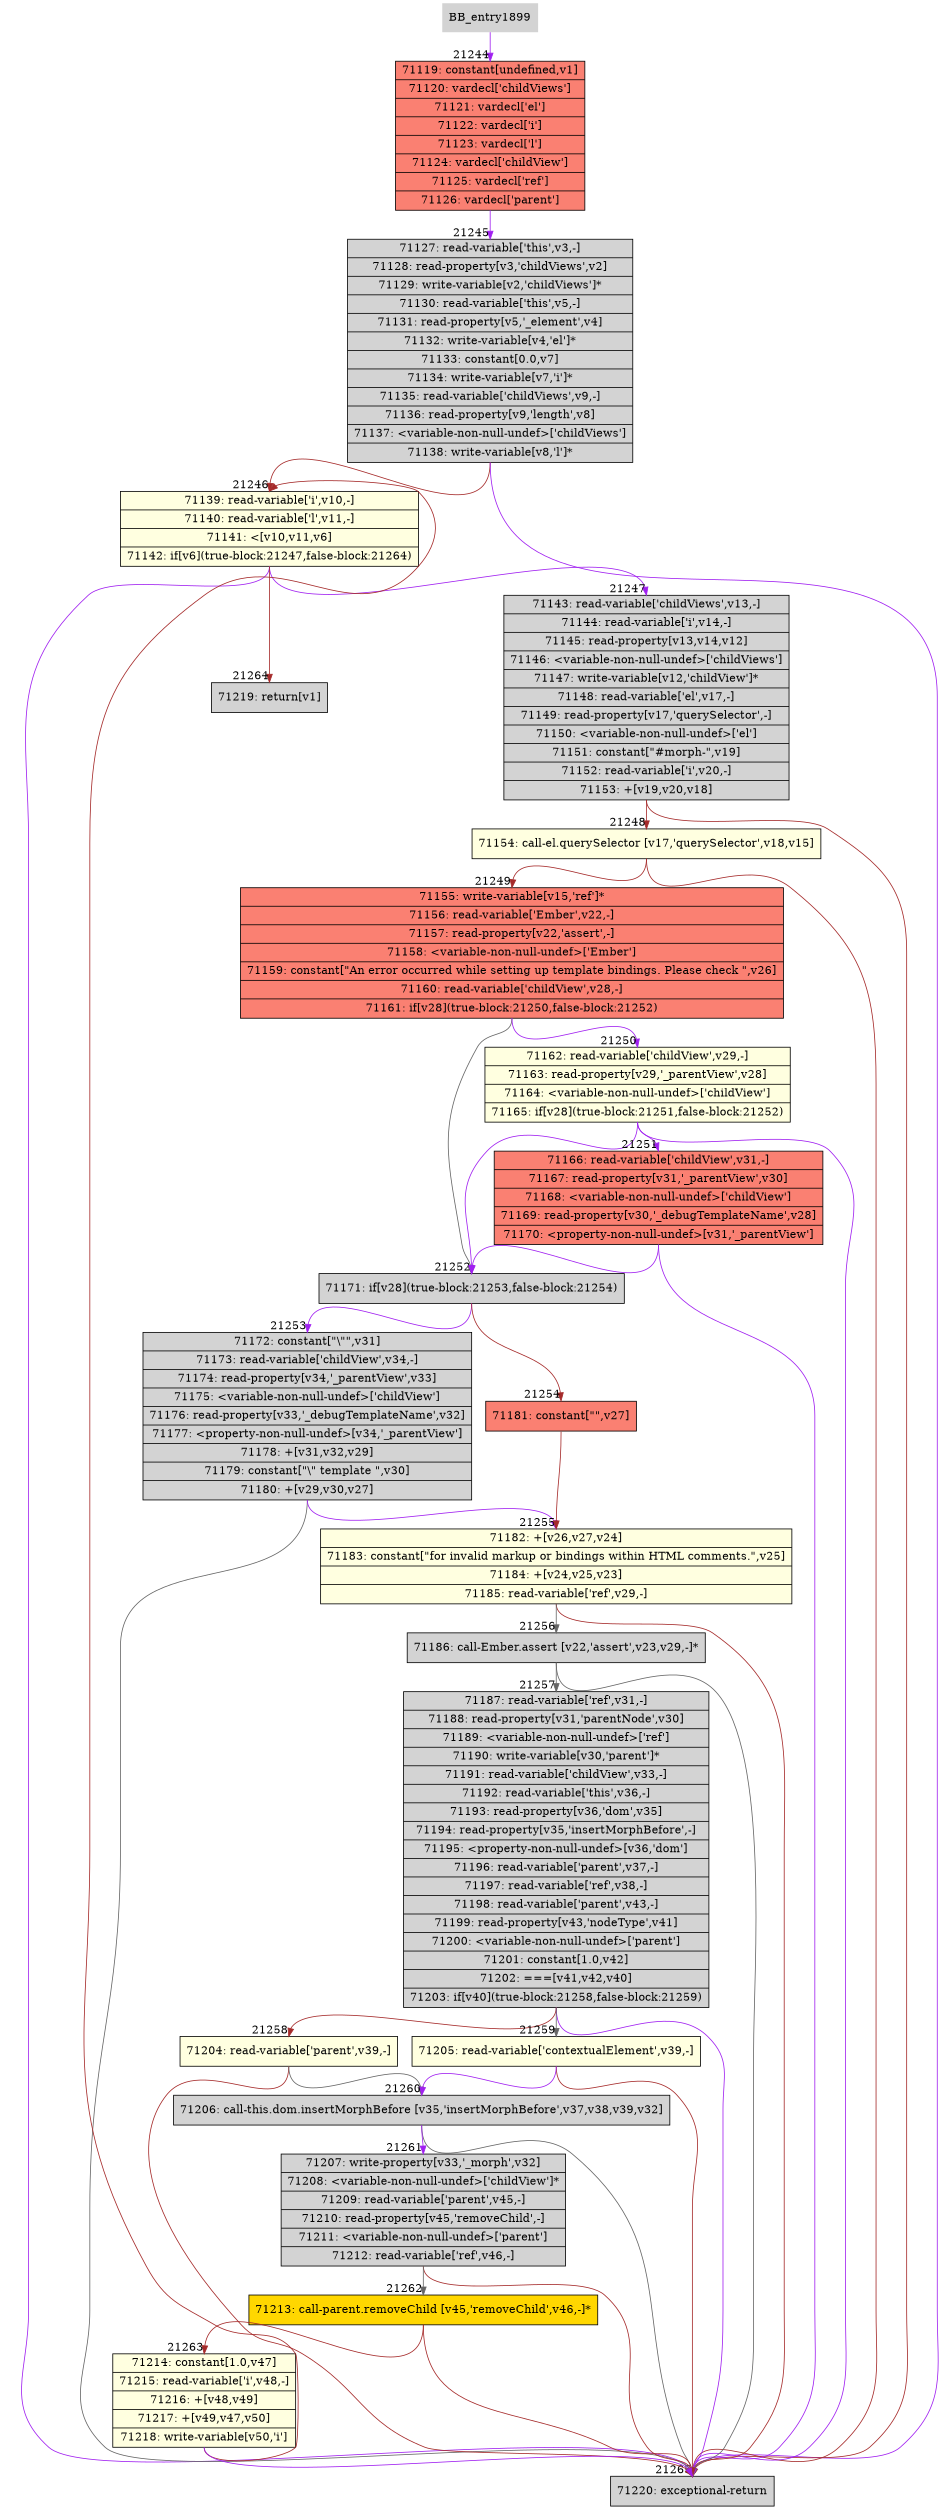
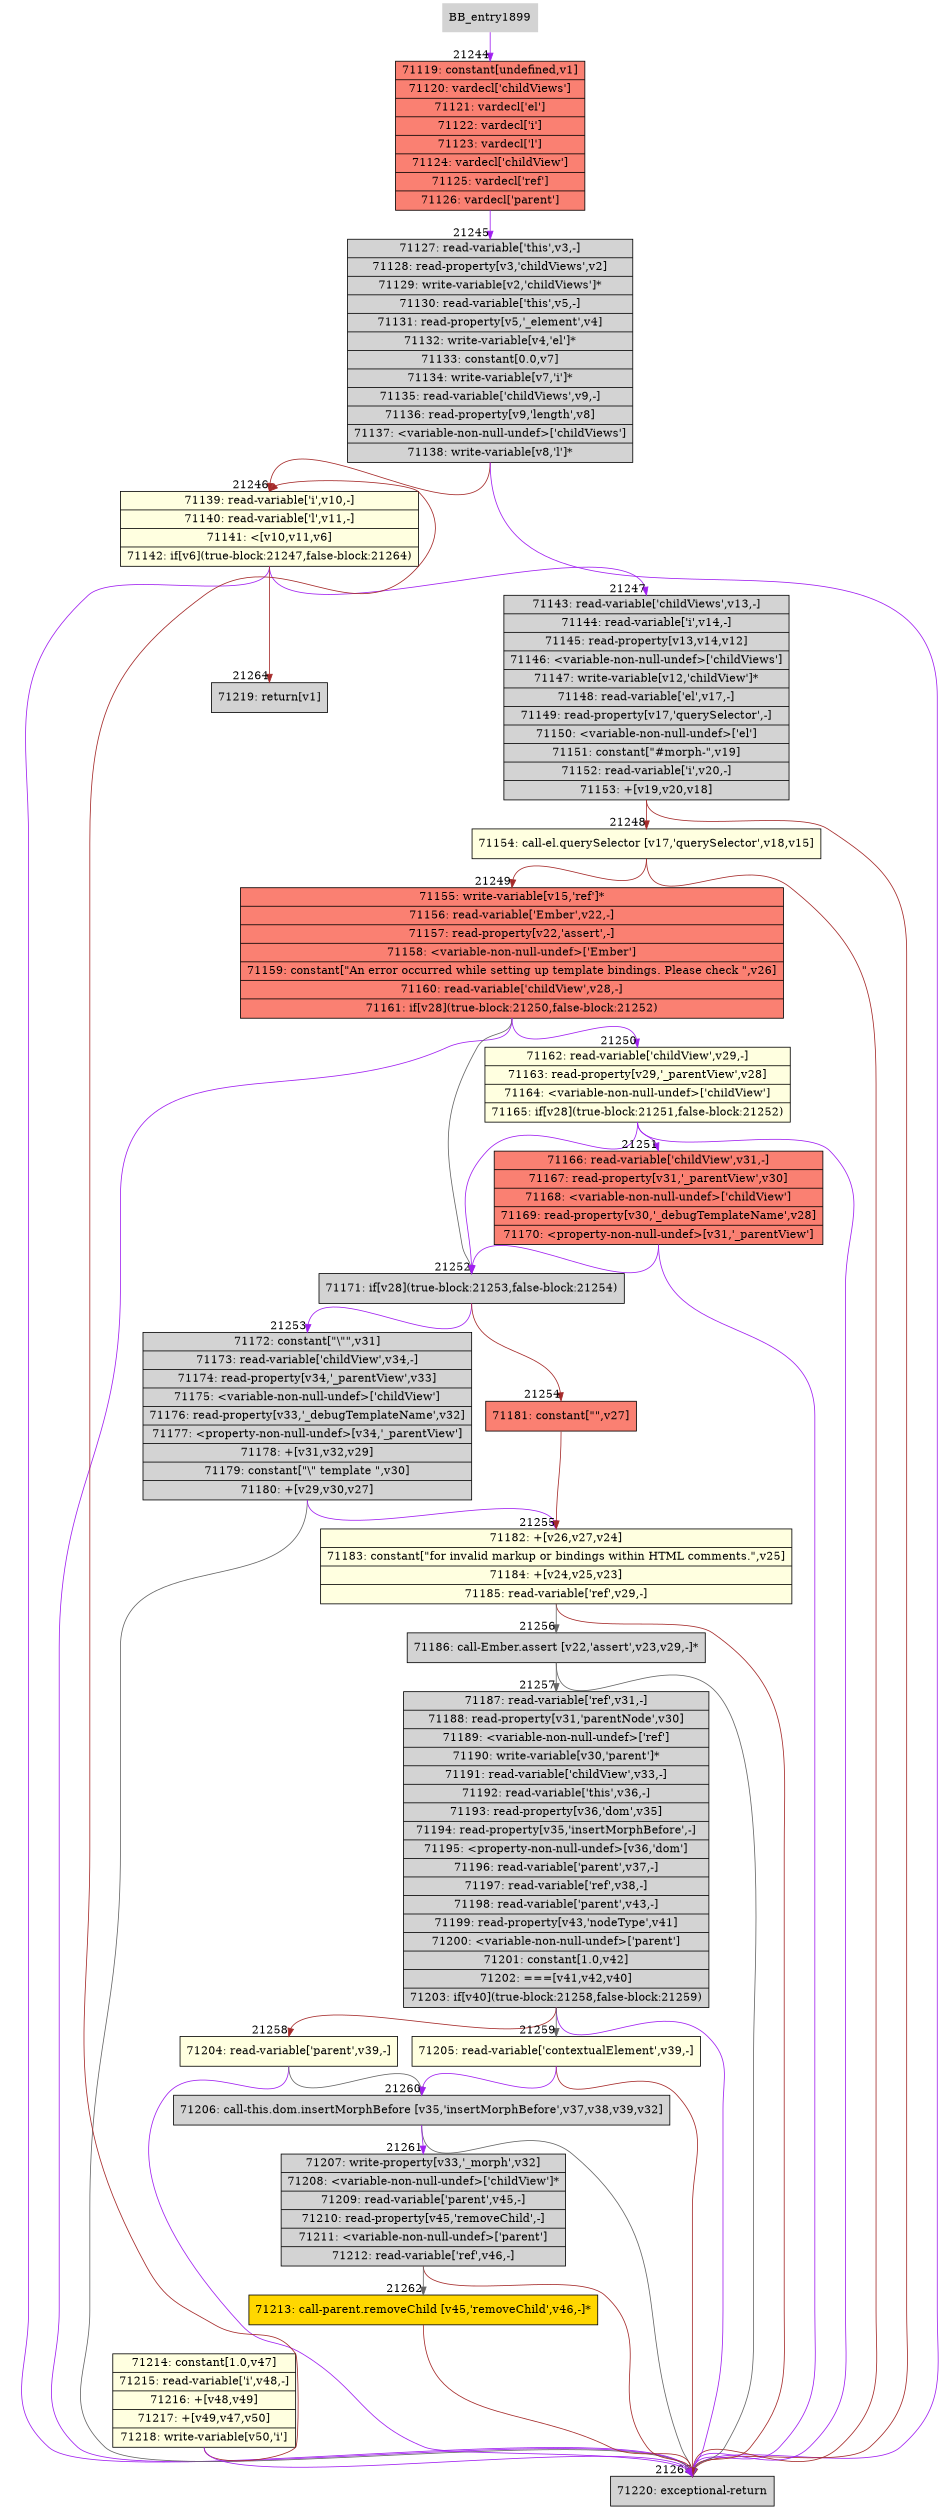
edge "71155: write-variable[v15,'ref']*" -> "71220: exceptional-return": added
edge "71213: call-parent.removeChild [v45,'removeChild',v46,-]*" -> "71214: constant[1.0,v47]": removed
edge "71204: read-variable['parent',v39,-]" -> "71220: exceptional-return": color brown -> purple
